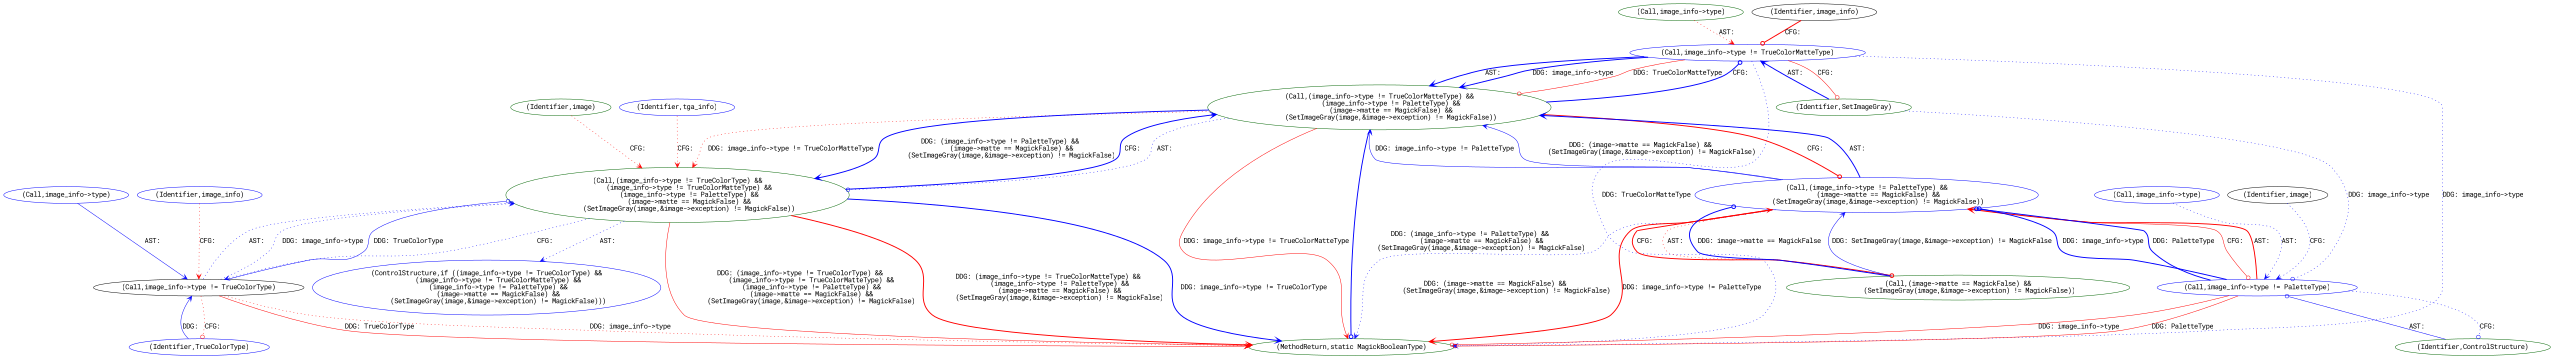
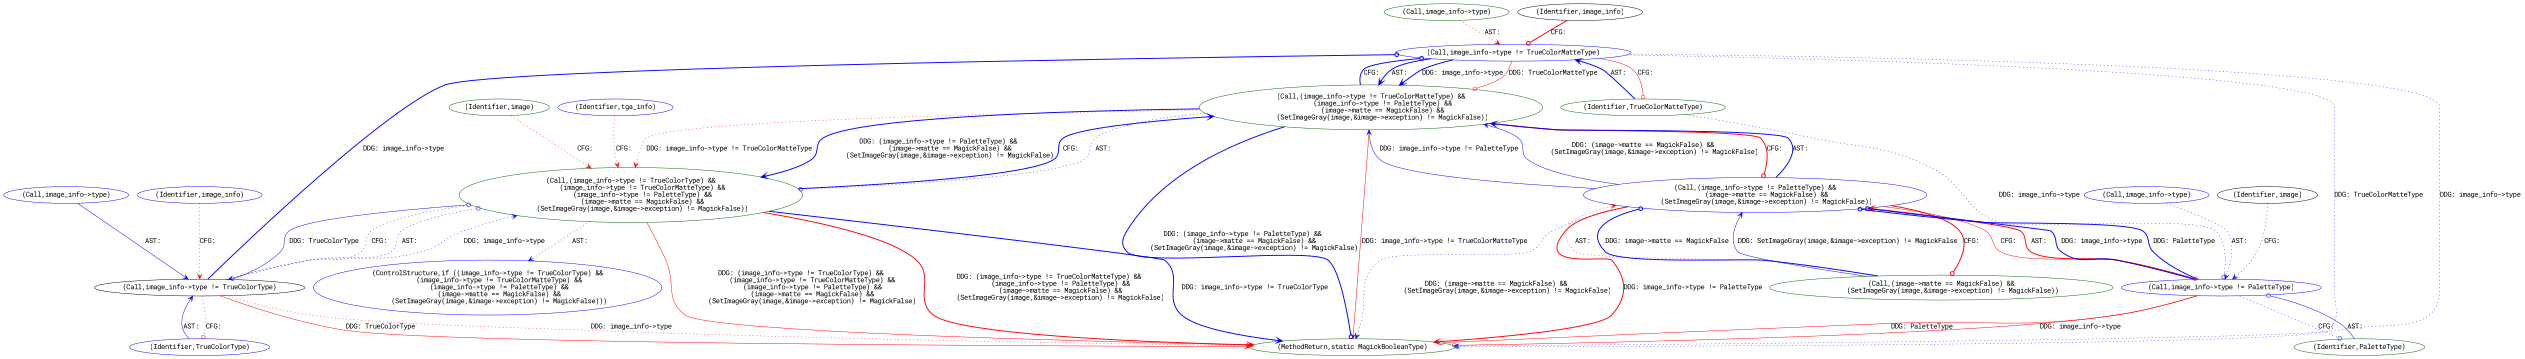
edge "(Call,image_info->type != TrueColorType)" -> "(Call,image_info->type != TrueColorMatteType)": added, label "DDG: image_info->type"
node "(Identifier,SetImageGray)": label "(Identifier,SetImageGray)" -> "(Identifier,TrueColorMatteType)"
edge "(Identifier,TrueColorType)" -> "(Call,image_info->type != TrueColorType)": label "DDG: " -> "AST: "
node "(Identifier,ControlStructure)": label "(Identifier,ControlStructure)" -> "(Identifier,PaletteType)"
